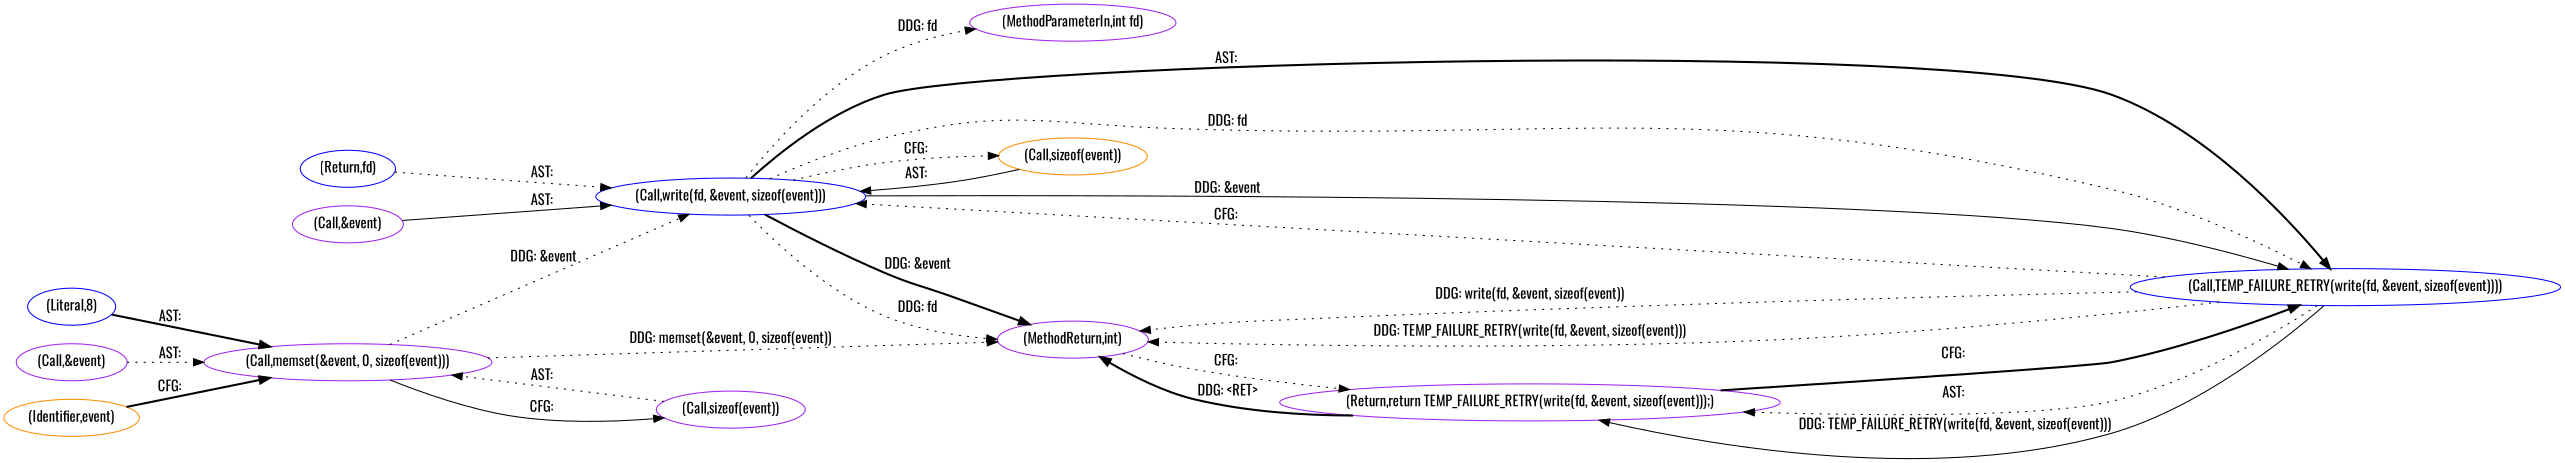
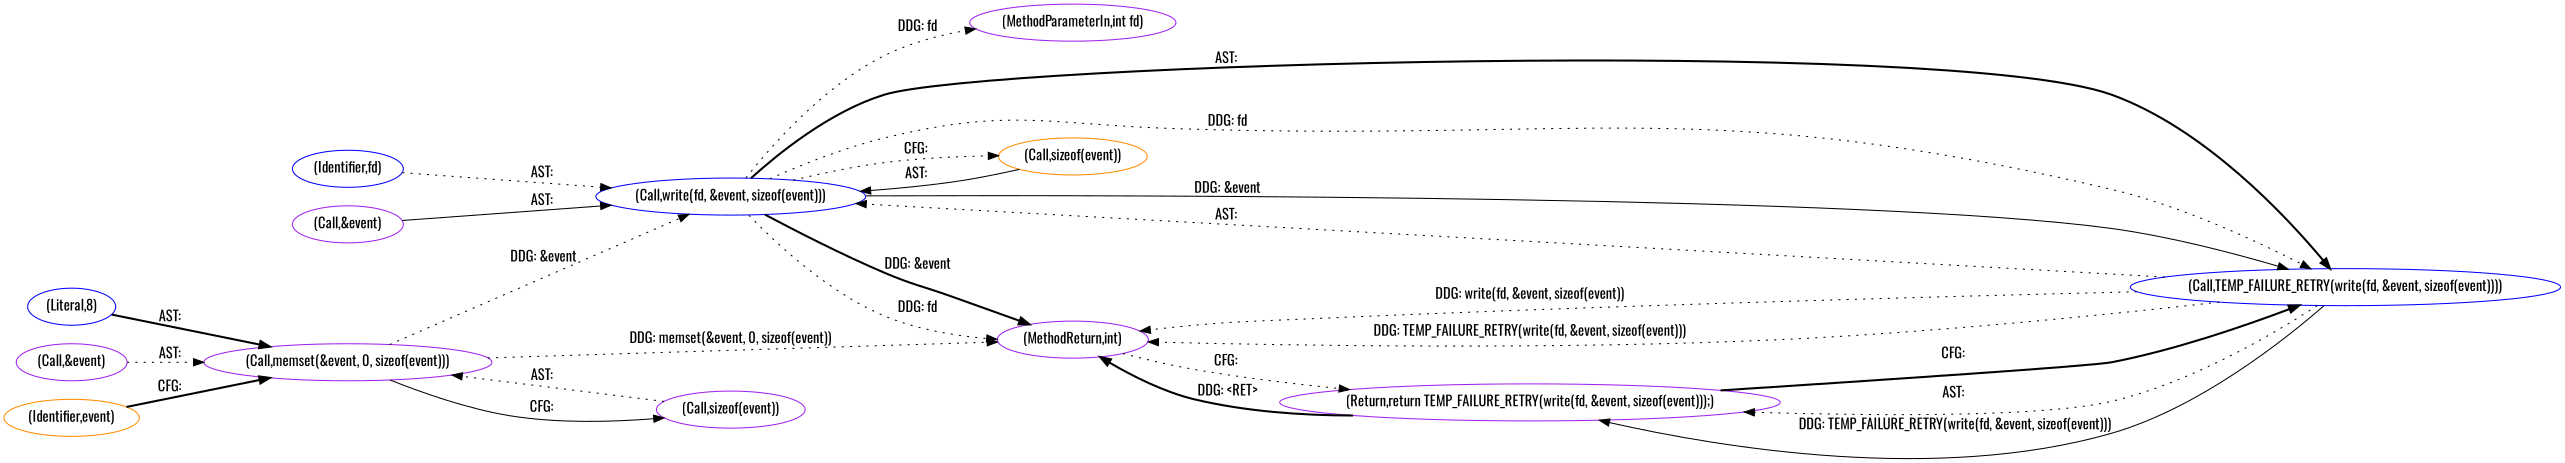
node "(Return,fd)": label "(Return,fd)" -> "(Identifier,fd)"
edge "(Call,TEMP_FAILURE_RETRY(write(fd, &event, sizeof(event))))" -> "(Call,write(fd, &event, sizeof(event)))": label "CFG: " -> "AST: "
